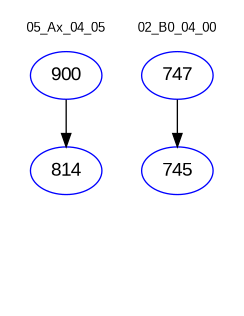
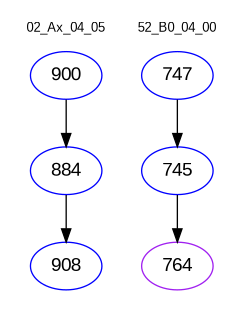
cluster "05_Ax_04_05": label "05_Ax_04_05" -> "02_Ax_04_05"
cluster "02_B0_04_00": label "02_B0_04_00" -> "52_B0_04_00"
node "814": label "814" -> "884"
node "908": added
node "764": added
